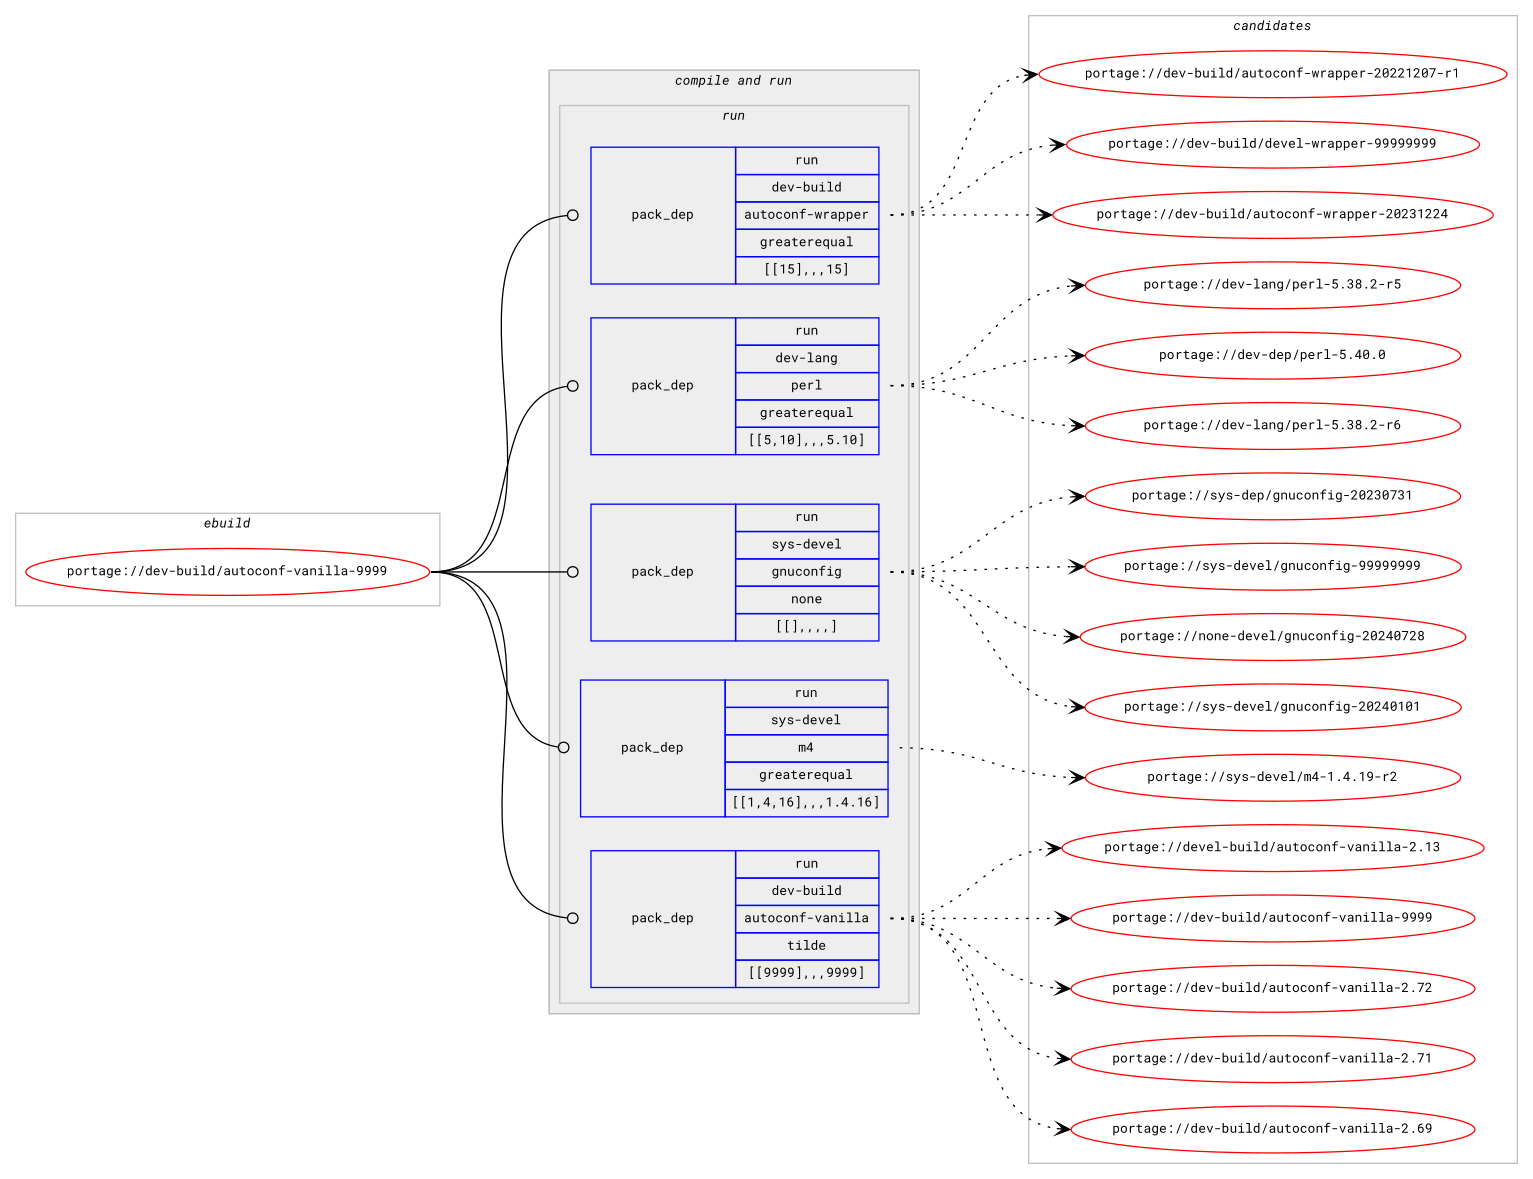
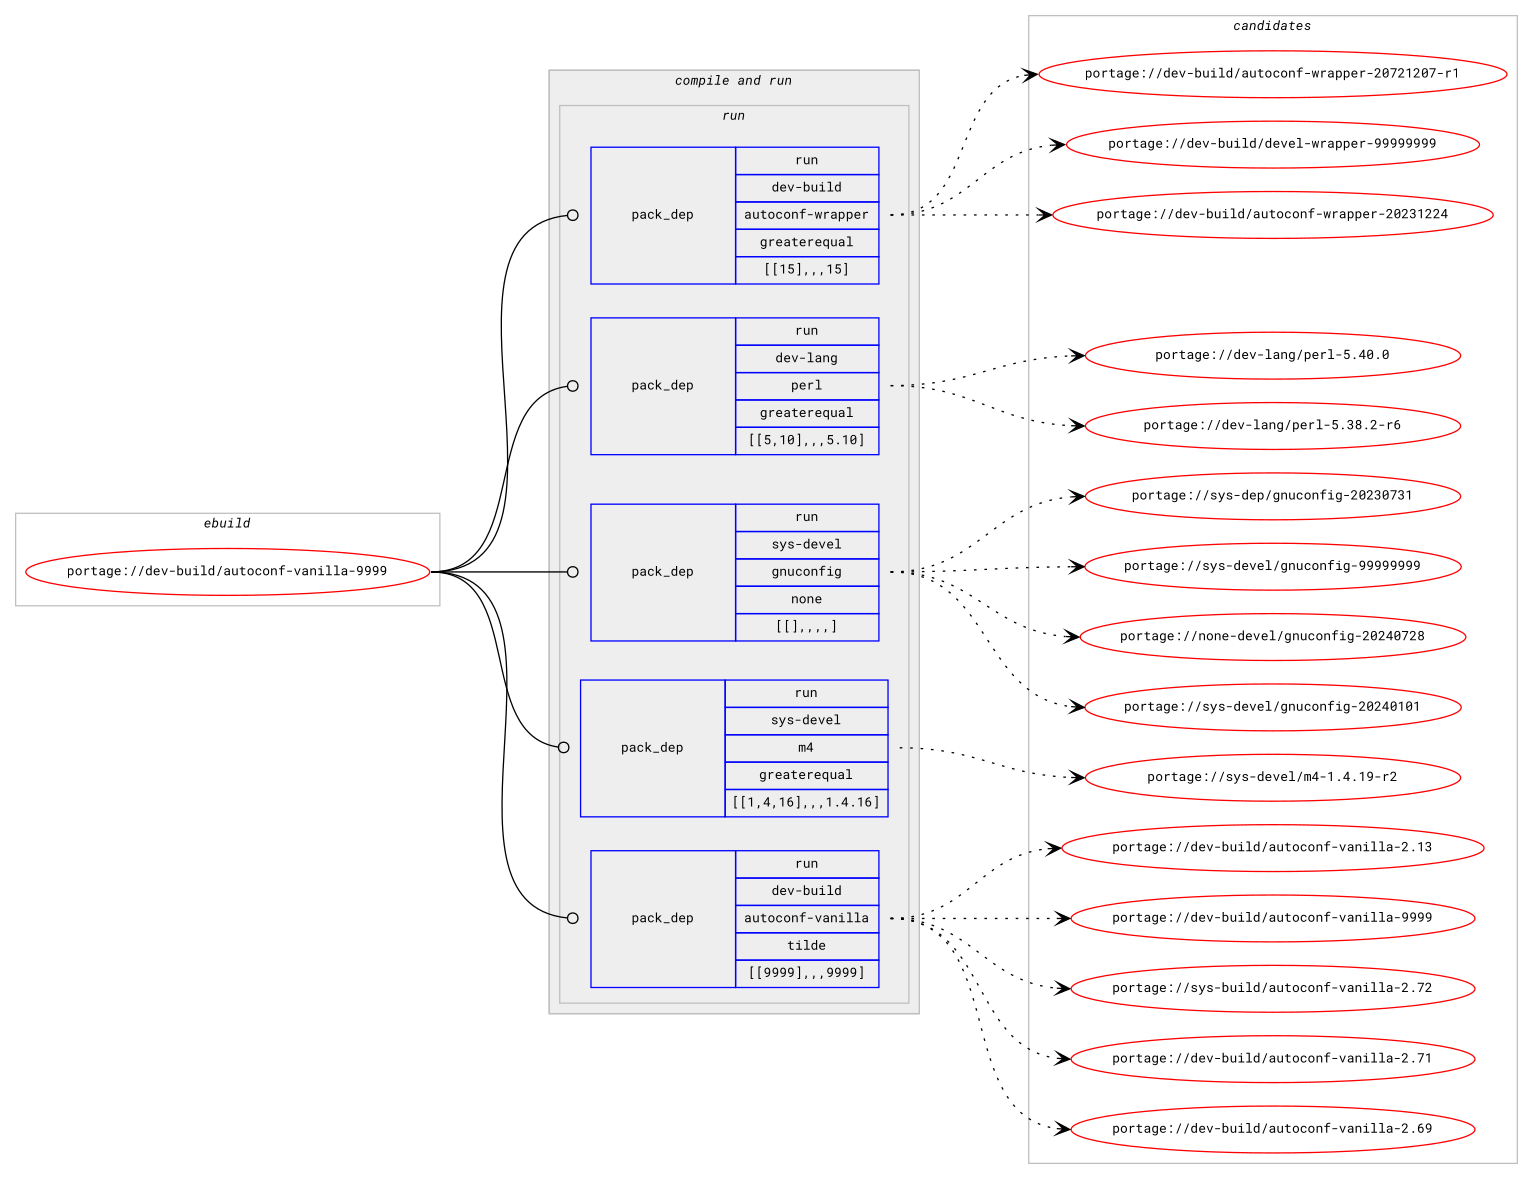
node "portage://dev-build/autoconf-wrapper-20221207-r1": label "portage://dev-build/autoconf-wrapper-20221207-r1" -> "portage://dev-build/autoconf-wrapper-20721207-r1"
node "portage://dev-lang/perl-5.38.2-r5": removed
node "portage://dev-dep/perl-5.40.0": label "portage://dev-dep/perl-5.40.0" -> "portage://dev-lang/perl-5.40.0"
node "portage://devel-build/autoconf-vanilla-2.13": label "portage://devel-build/autoconf-vanilla-2.13" -> "portage://dev-build/autoconf-vanilla-2.13"
node "portage://dev-build/autoconf-vanilla-2.72": label "portage://dev-build/autoconf-vanilla-2.72" -> "portage://sys-build/autoconf-vanilla-2.72"
